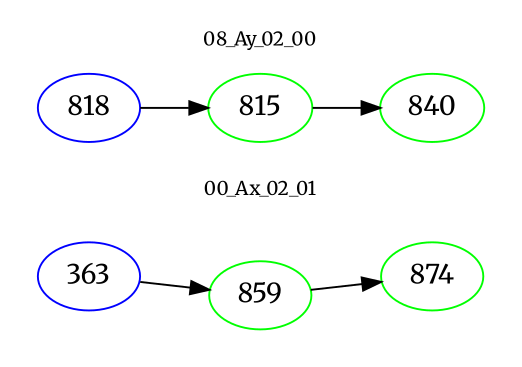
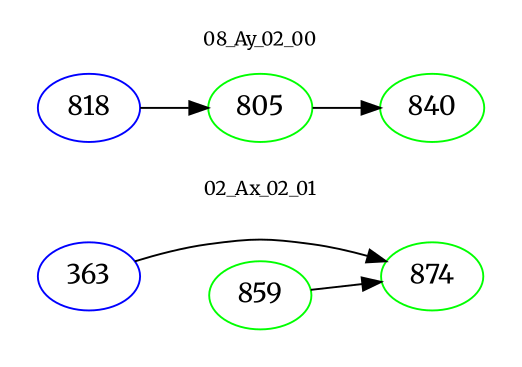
node "815": label "815" -> "805"
cluster "00_Ax_02_01": label "00_Ax_02_01" -> "02_Ax_02_01"
edge "363" -> "859": now "363" -> "874"
